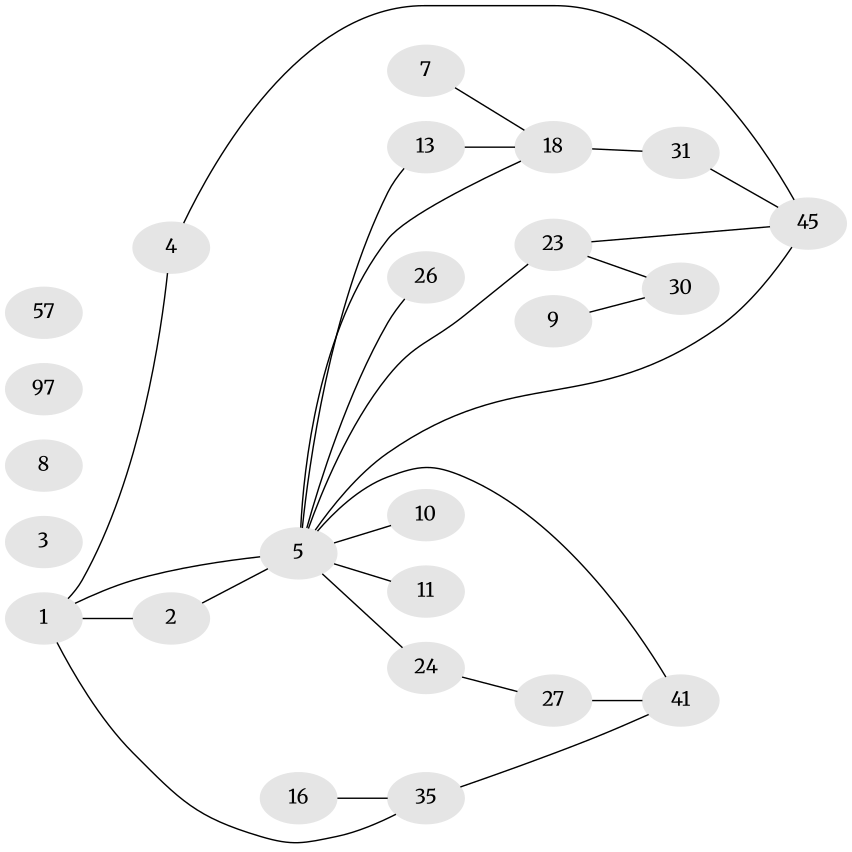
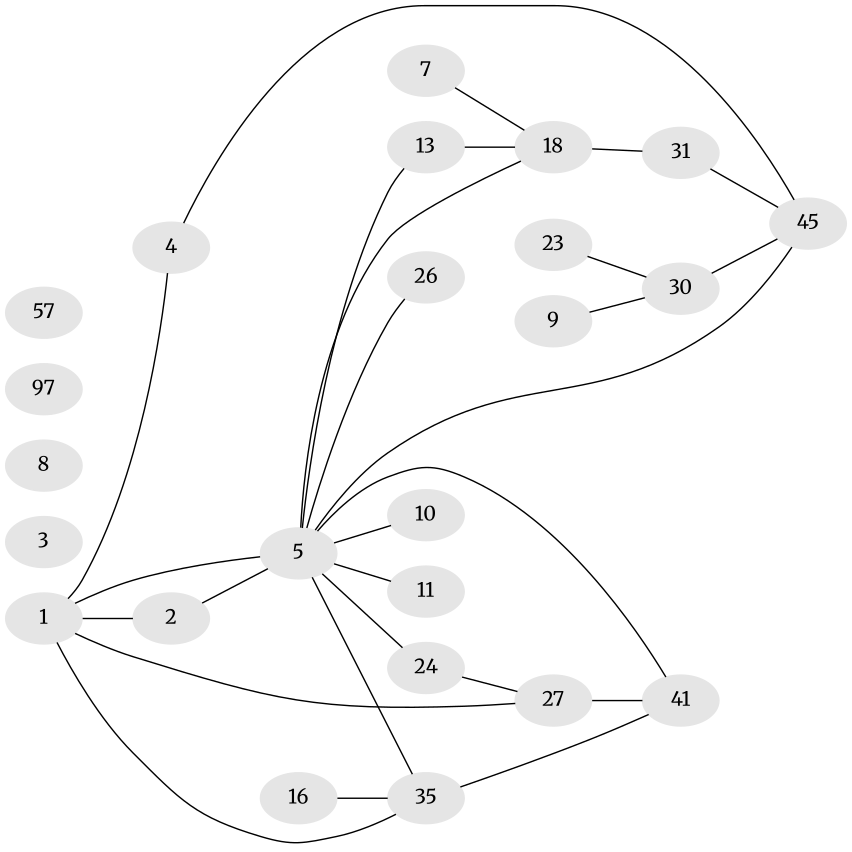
edge "45" -- "23": now "45" -- "30"
edge "23" -- "5": now "35" -- "5"
edge "1" -- "27": added
